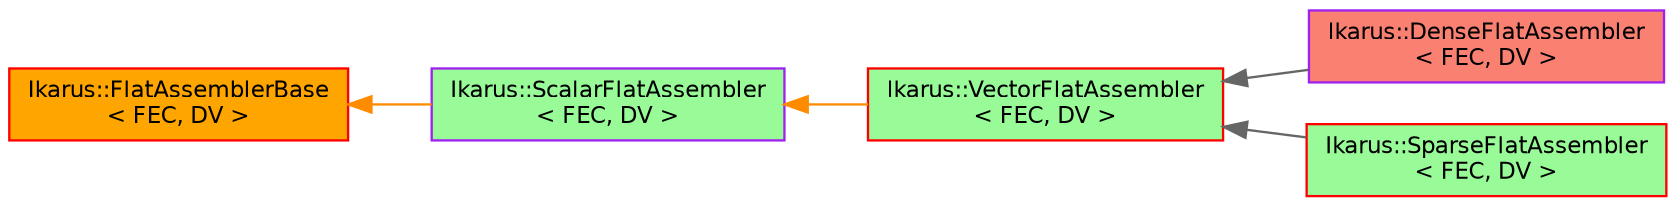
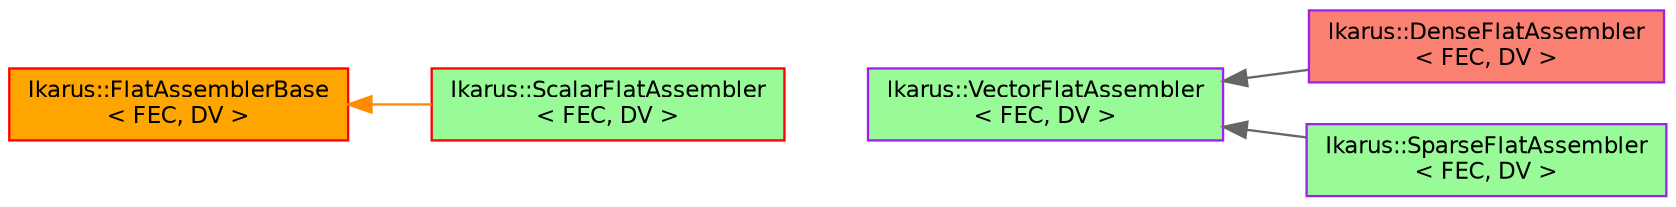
node "Ikarus::ScalarFlatAssembler < FEC, DV >": color purple -> red
edge "Ikarus::VectorFlatAssembler < FEC, DV >" -> "Ikarus::ScalarFlatAssembler < FEC, DV >": removed
node "Ikarus::VectorFlatAssembler < FEC, DV >": color red -> purple
node "Ikarus::SparseFlatAssembler < FEC, DV >": color red -> purple
